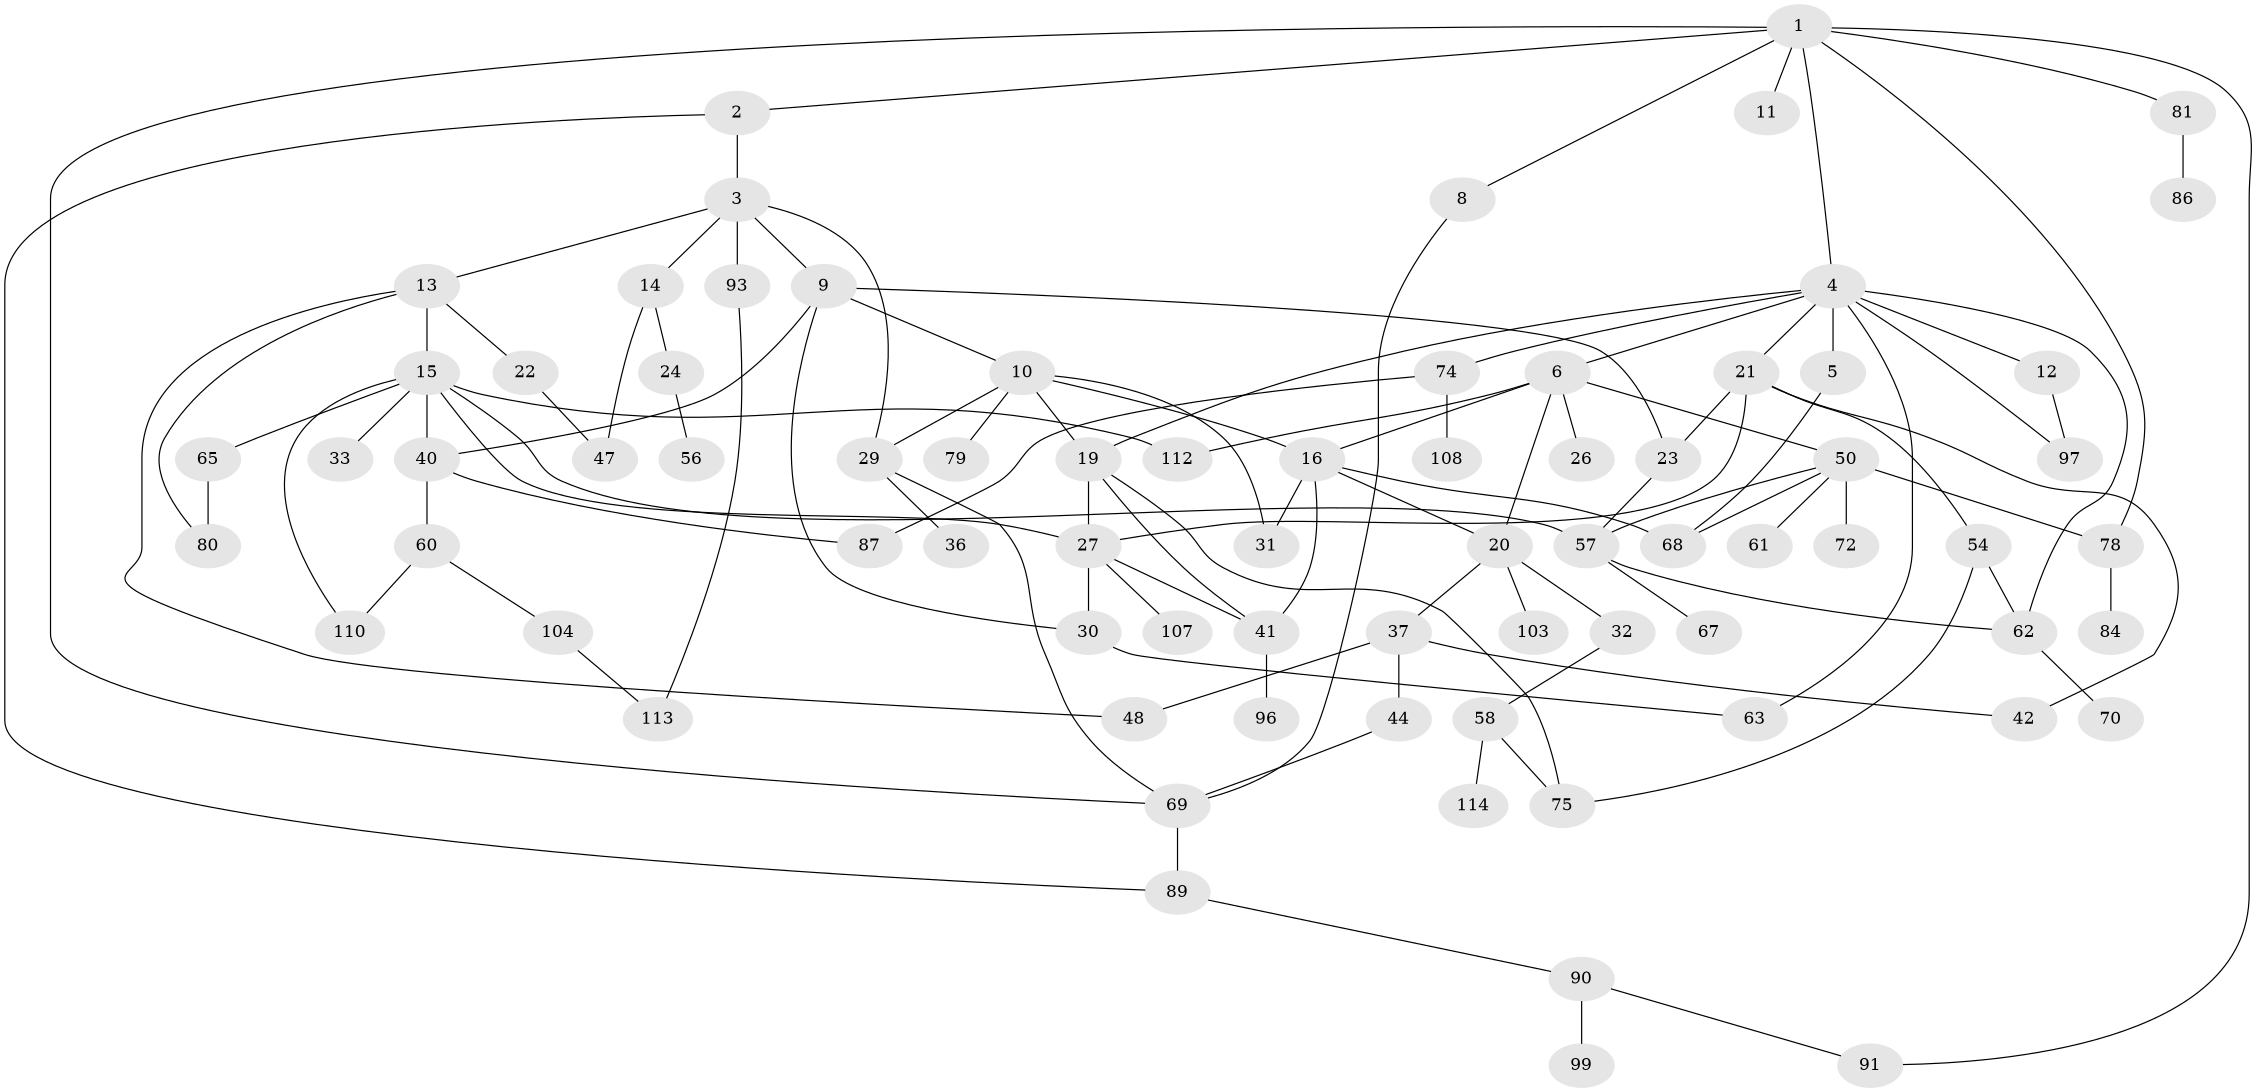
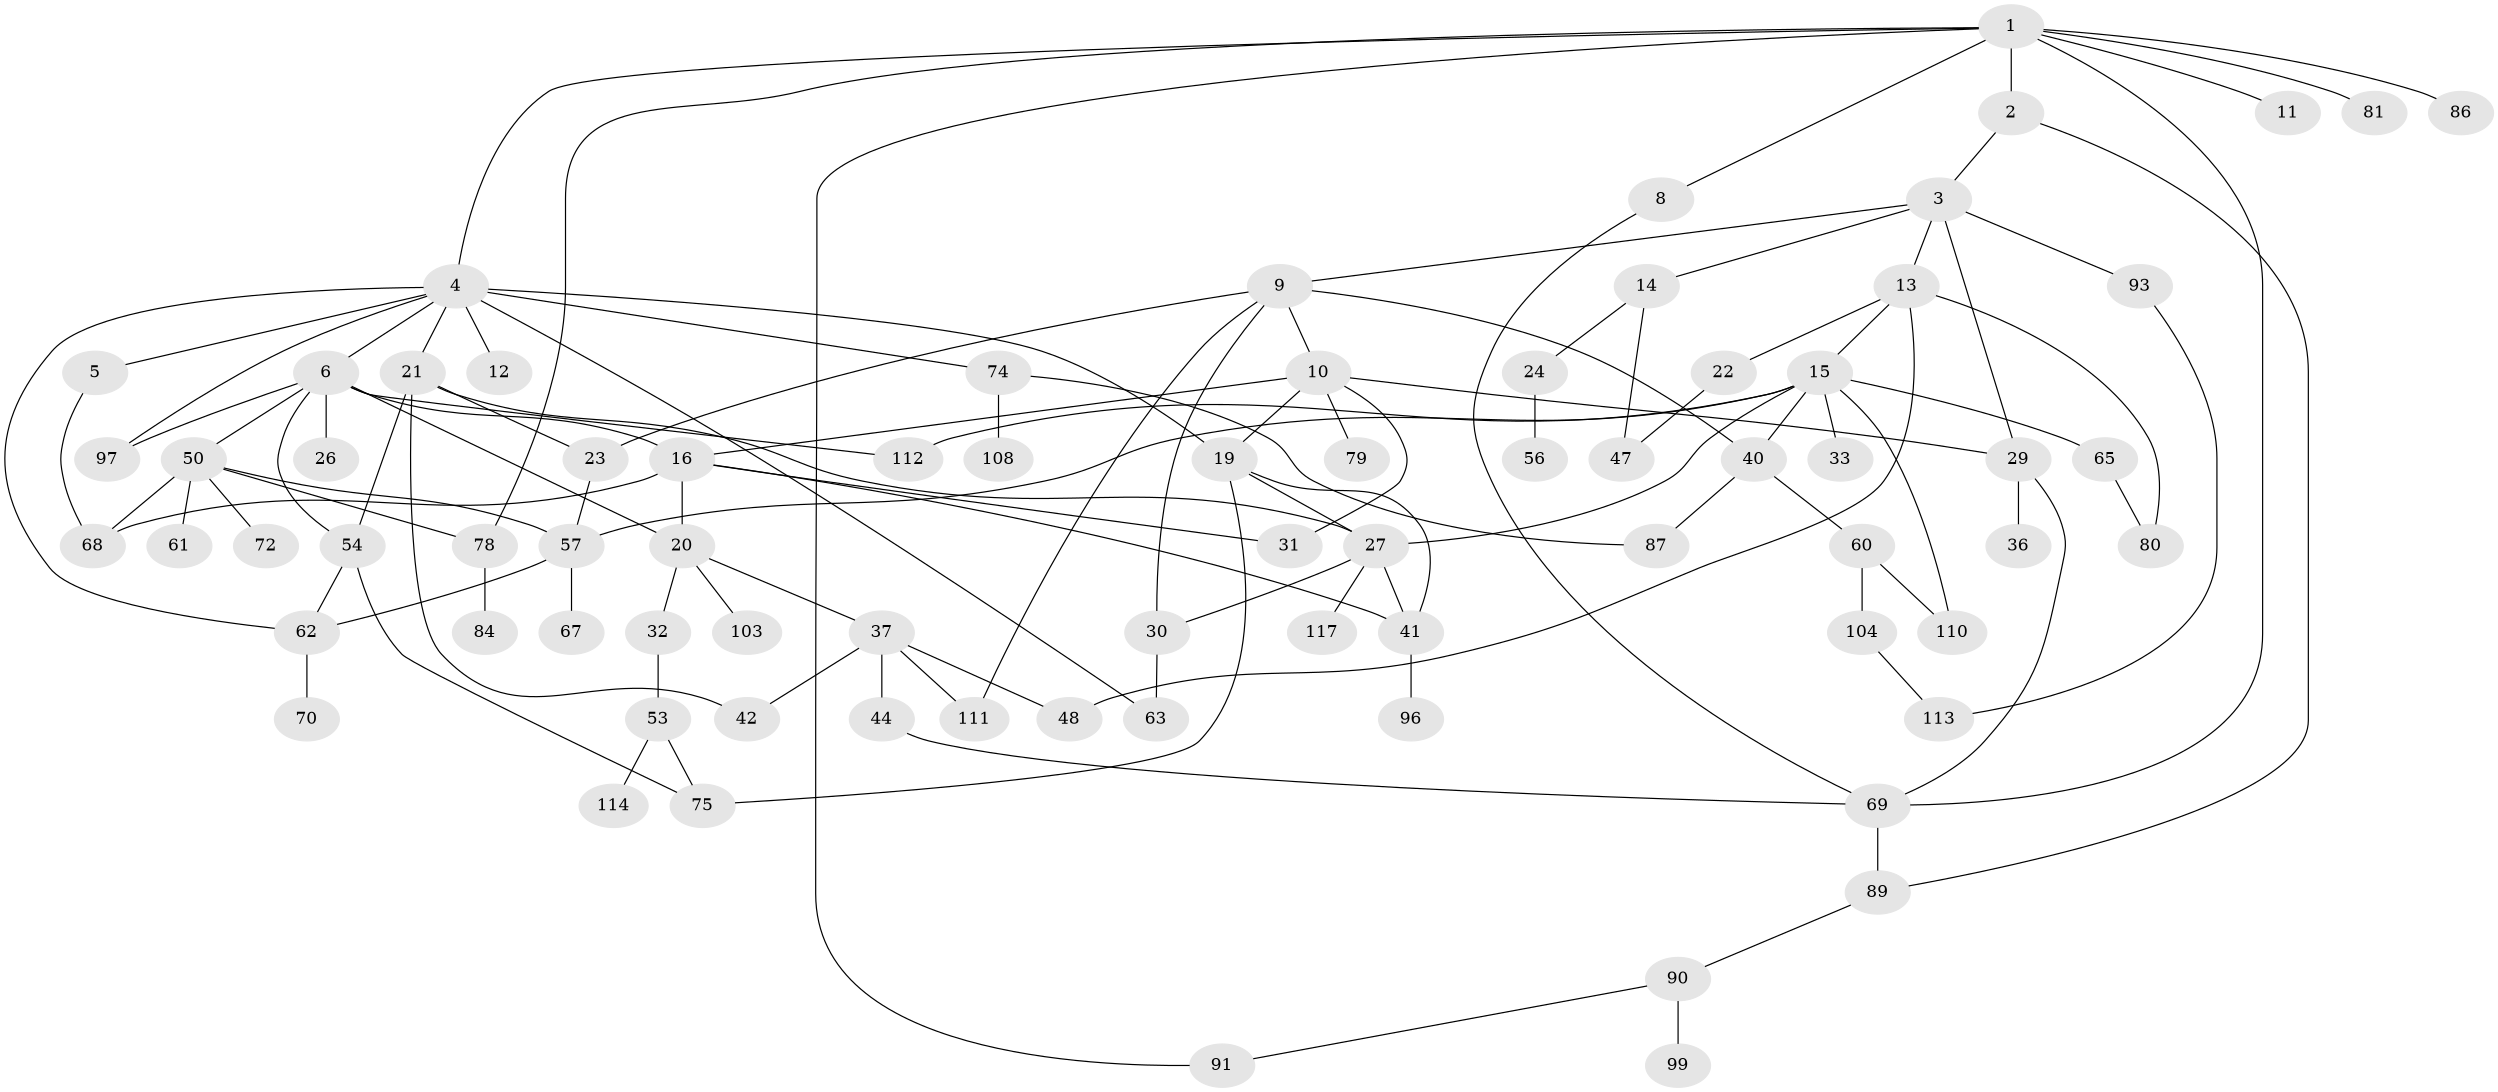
edge "81" -- "86": now "1" -- "86"
edge "12" -- "97": now "6" -- "97"
edge "6" -- "54": added
node "107": label "107" -> "117"
node "111": added
node "58": label "58" -> "53"
